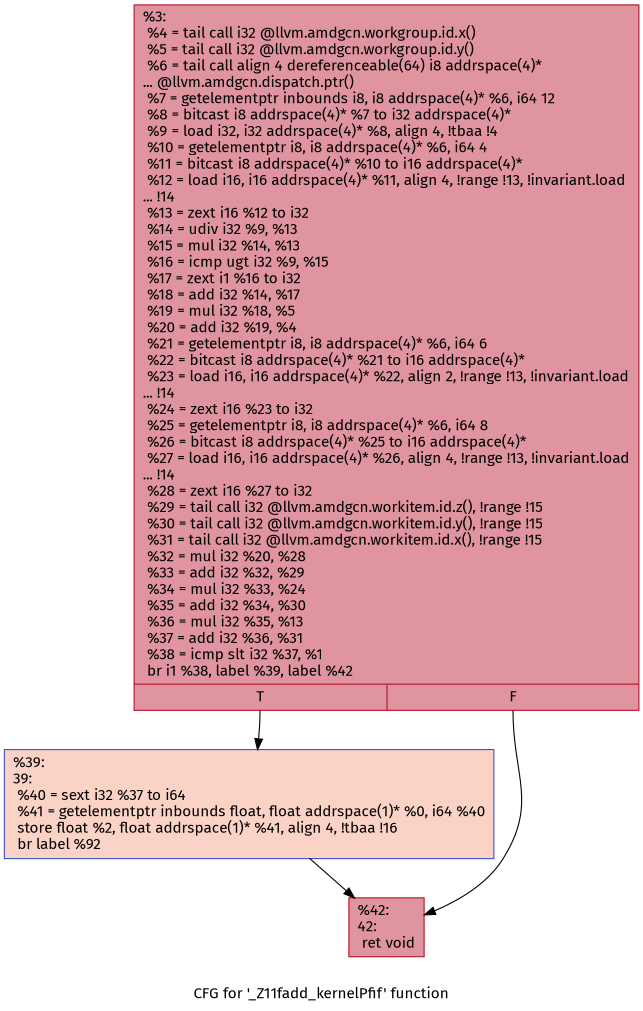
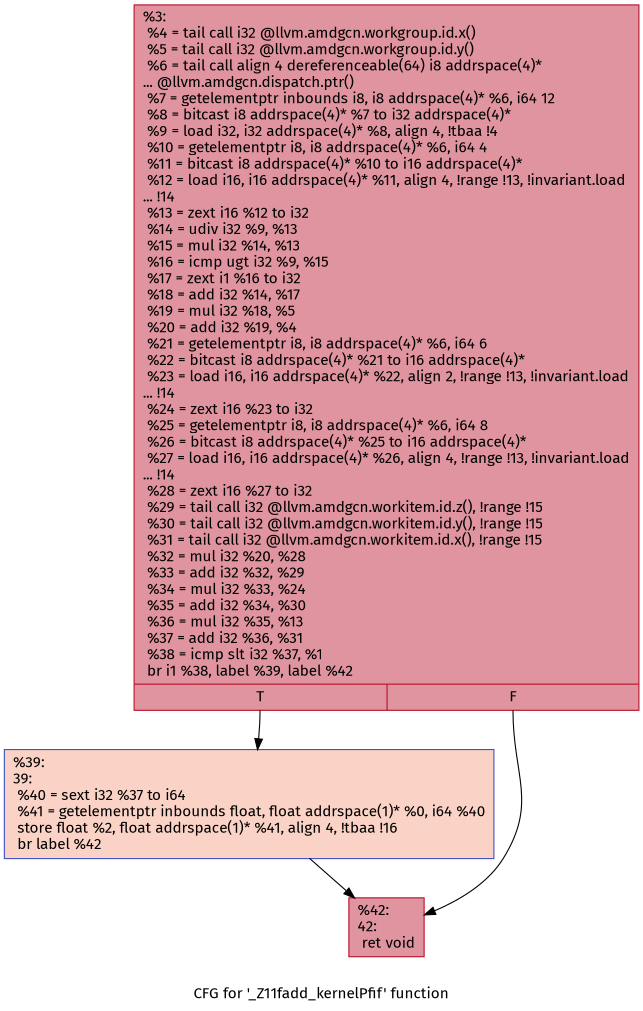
node "%39:": text "br label %92" -> "br label %42"
